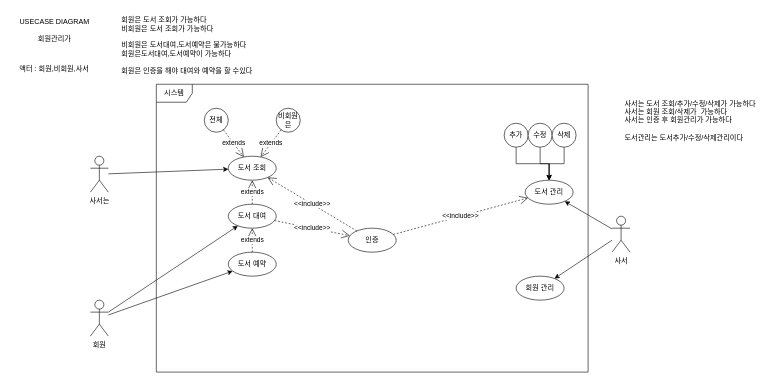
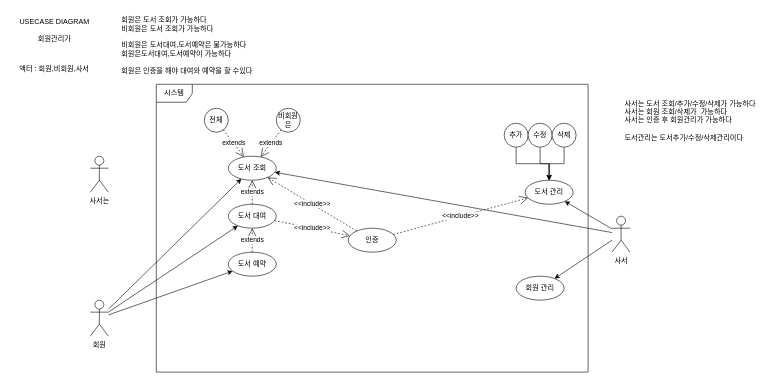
edge "사서는" -> "도서 조회": removed
edge "회원" -> "도서 조회": added
edge "사서" -> "도서 조회": added
